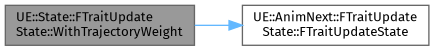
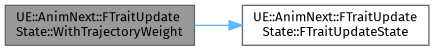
node "UE::State::FTraitUpdate State::WithTrajectoryWeight": label "UE::State::FTraitUpdate State::WithTrajectoryWeight" -> "UE::AnimNext::FTraitUpdate State::WithTrajectoryWeight"
